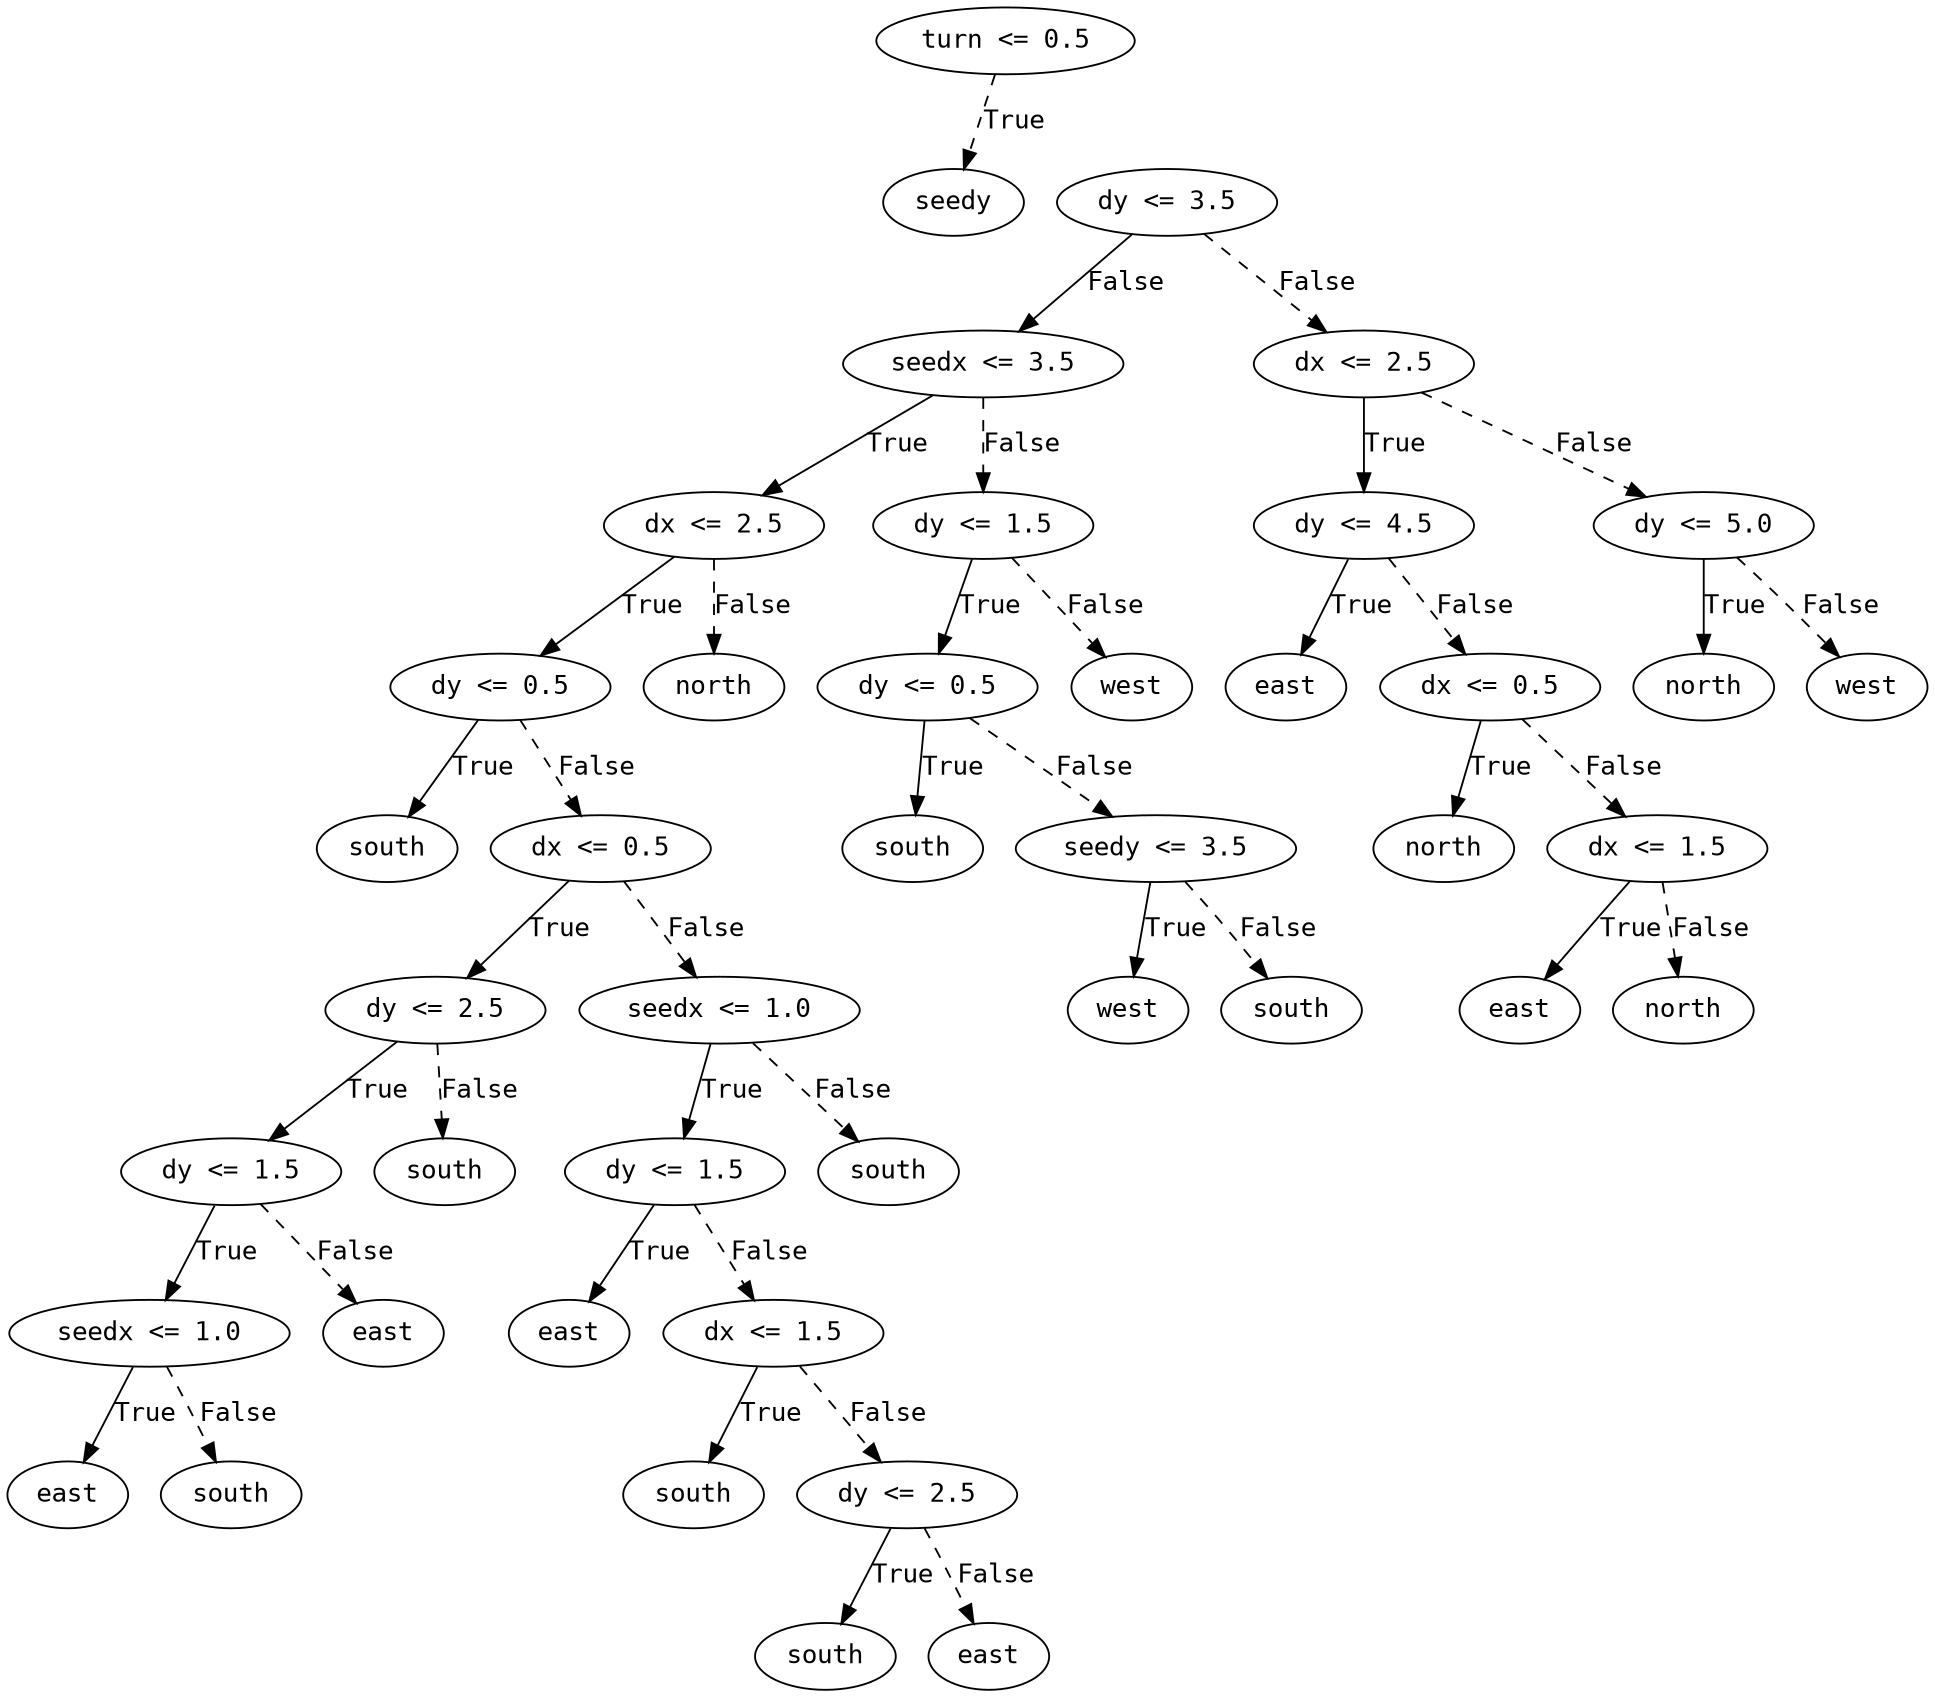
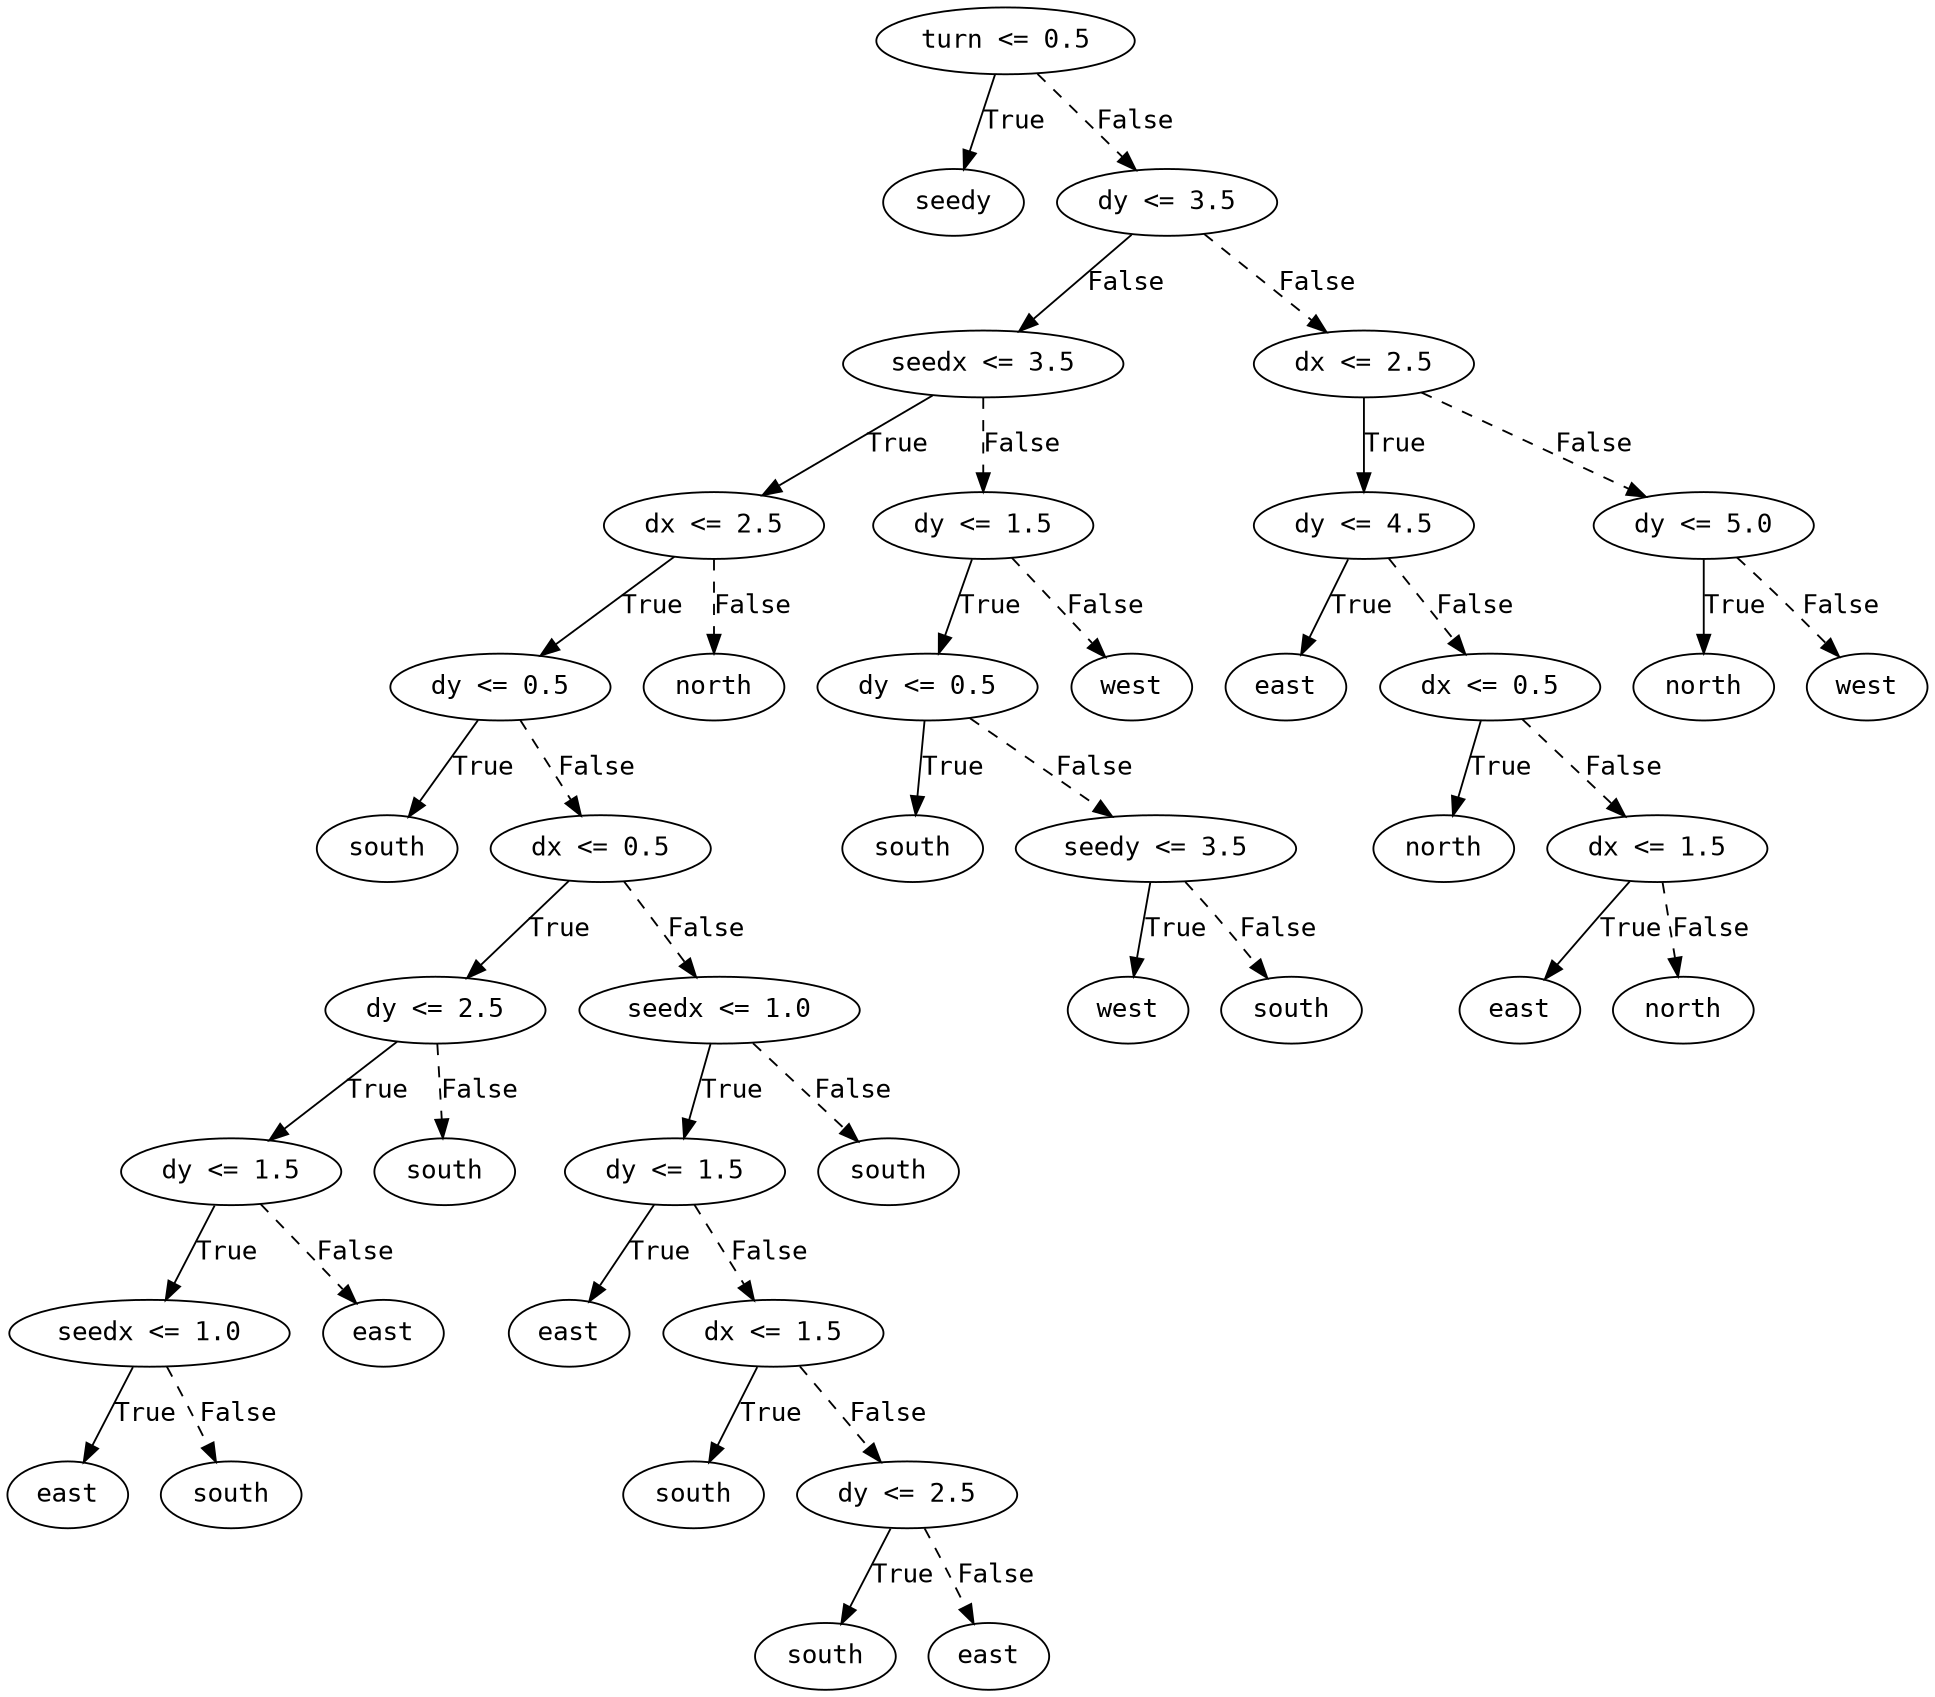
edge "turn <= 0.5" -> "seedy": style dashed -> solid
edge "turn <= 0.5" -> "dy <= 3.5": added, label "False"
